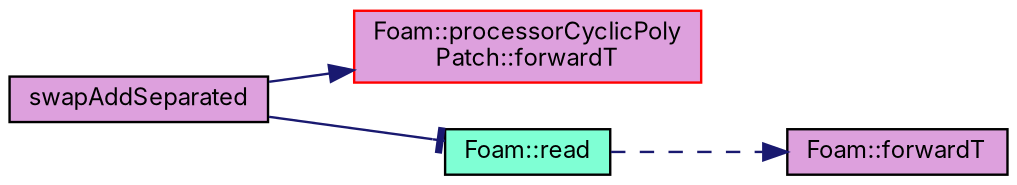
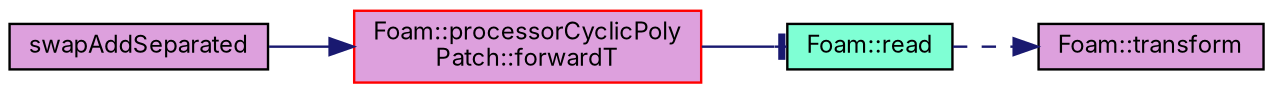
edge "swapAddSeparated" -> "Foam::read": now "Foam::processorCyclicPoly Patch::forwardT" -> "Foam::read"
node "Foam::forwardT": label "Foam::forwardT" -> "Foam::transform"
